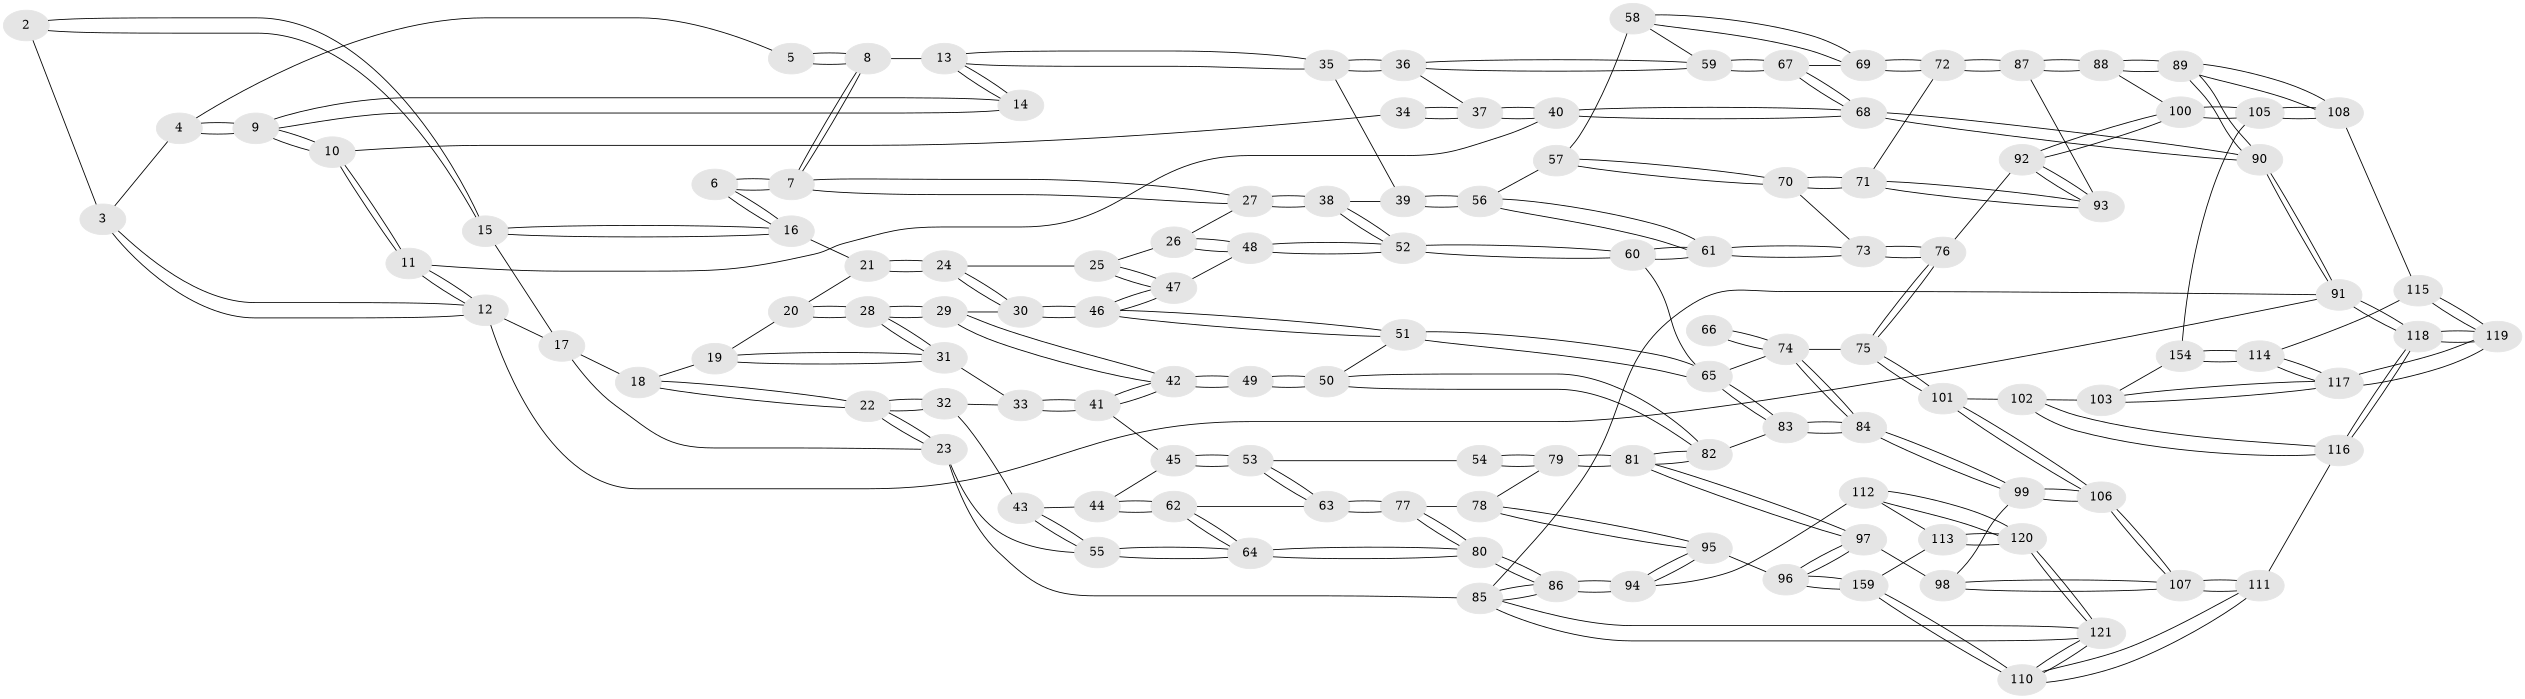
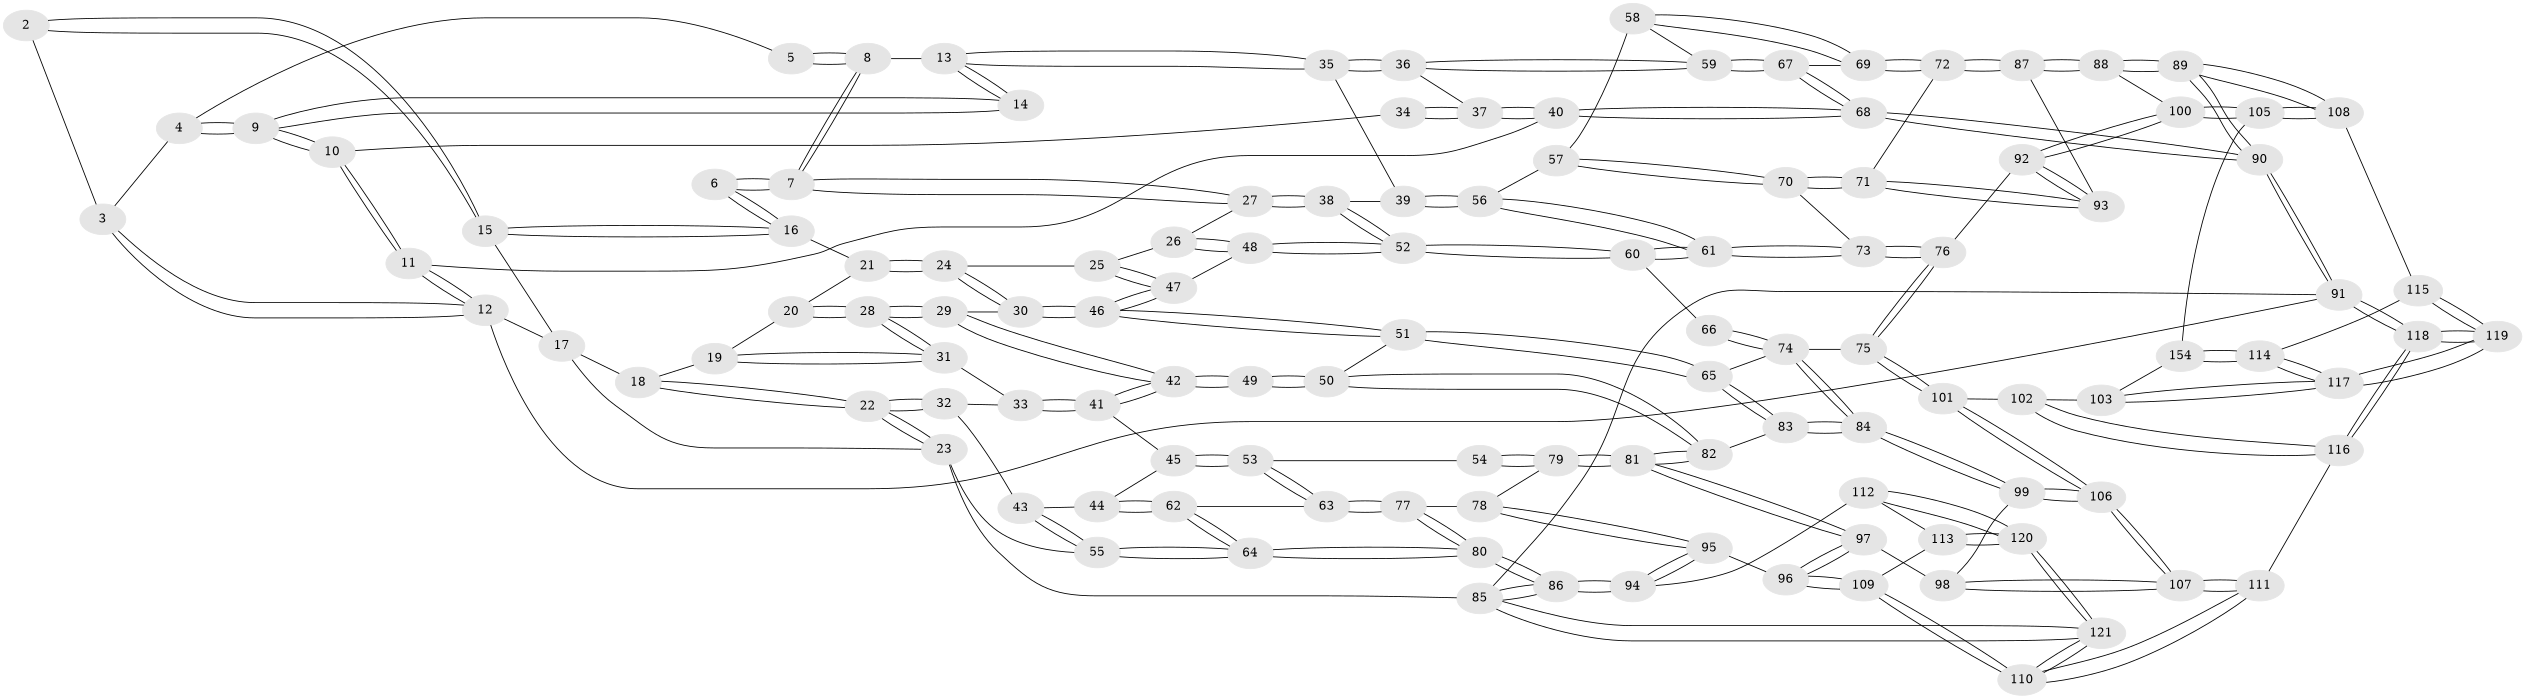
edge "60" -- "65": now "60" -- "66"
node "159": label "159" -> "109"
